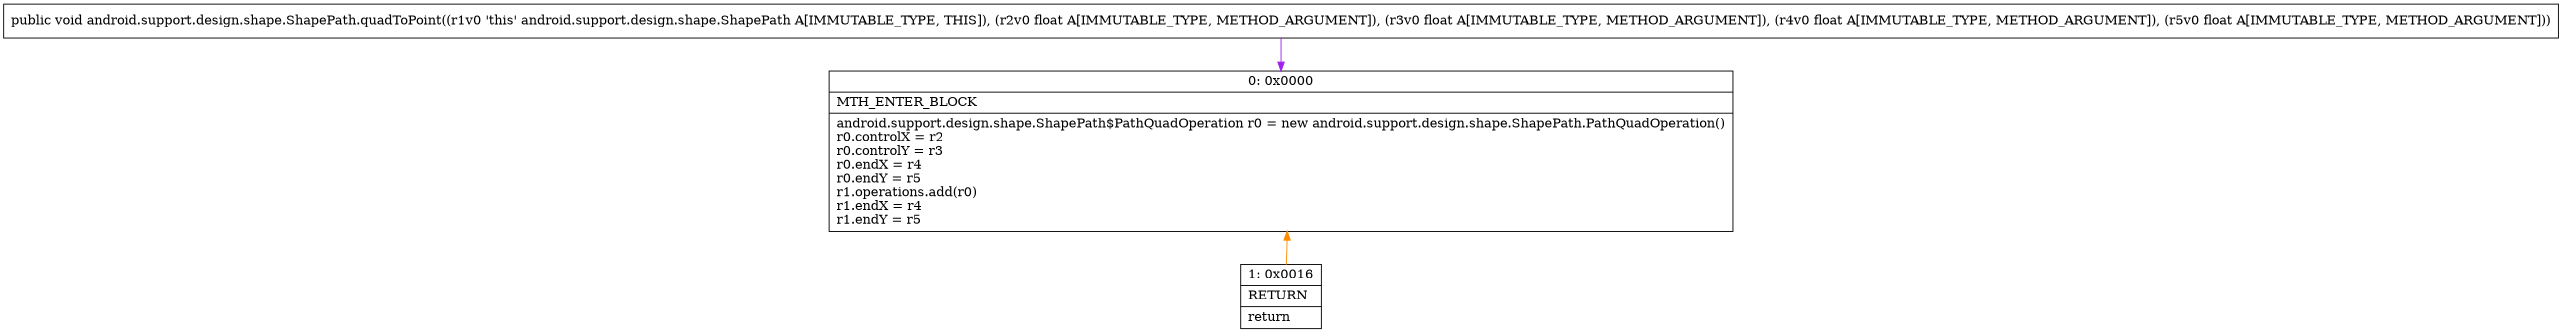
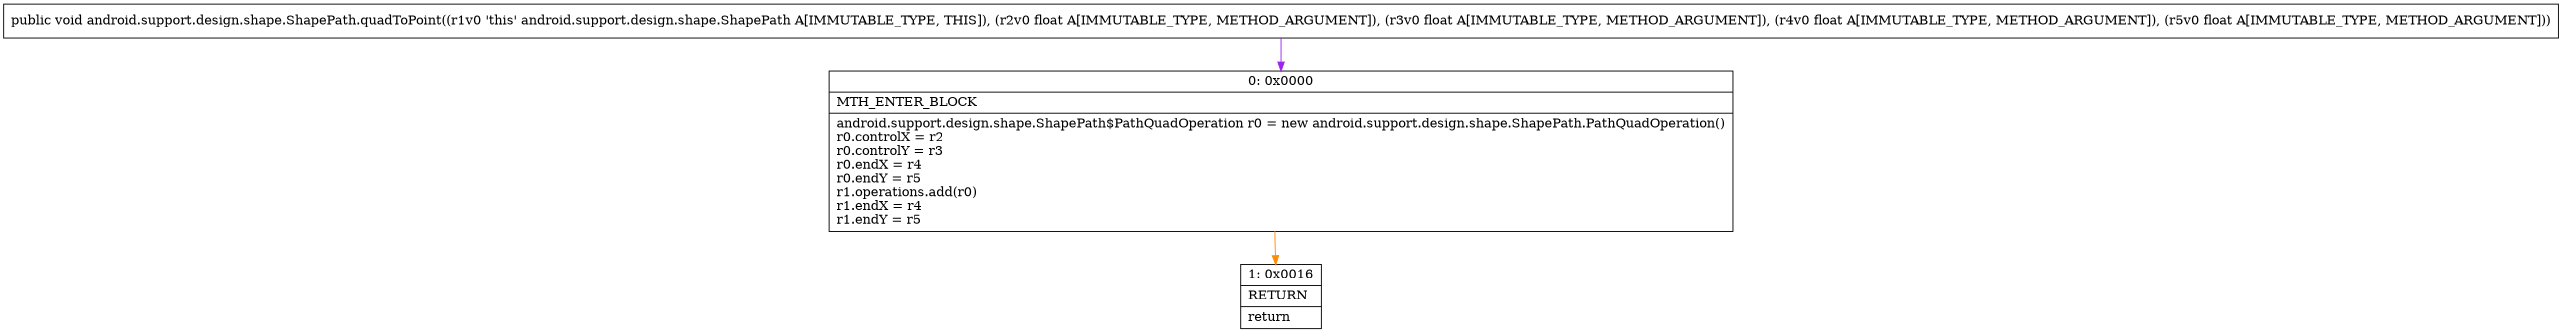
edge "1: 0x0016" -> "0: 0x0000": reversed
